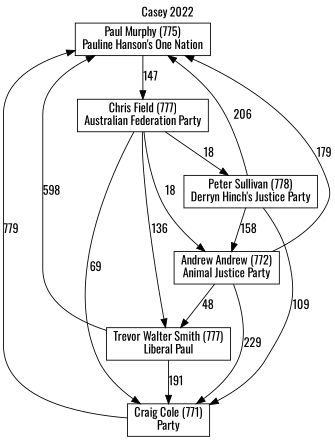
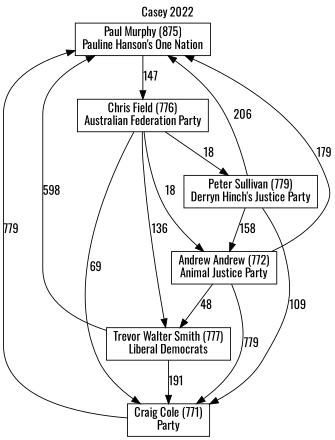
node "Paul Murphy (775) Pauline Hanson's One Nation": label "Paul Murphy (775) Pauline Hanson's One Nation" -> "Paul Murphy (875) Pauline Hanson's One Nation"
node "Chris Field (777) Australian Federation Party": label "Chris Field (777) Australian Federation Party" -> "Chris Field (776) Australian Federation Party"
node "Peter Sullivan (778) Derryn Hinch's Justice Party": label "Peter Sullivan (778) Derryn Hinch's Justice Party" -> "Peter Sullivan (779) Derryn Hinch's Justice Party"
node "Trevor Walter Smith (777) Liberal Paul": label "Trevor Walter Smith (777) Liberal Paul" -> "Trevor Walter Smith (777) Liberal Democrats"
edge "Andrew Andrew (772) Animal Justice Party" -> "Craig Cole (771) Party": label "229" -> "779"
